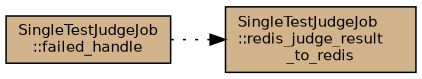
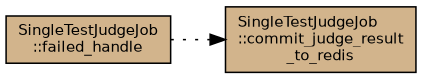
node "SingleTestJudgeJob ::redis_judge_result _to_redis": label "SingleTestJudgeJob ::redis_judge_result _to_redis" -> "SingleTestJudgeJob ::commit_judge_result _to_redis"
